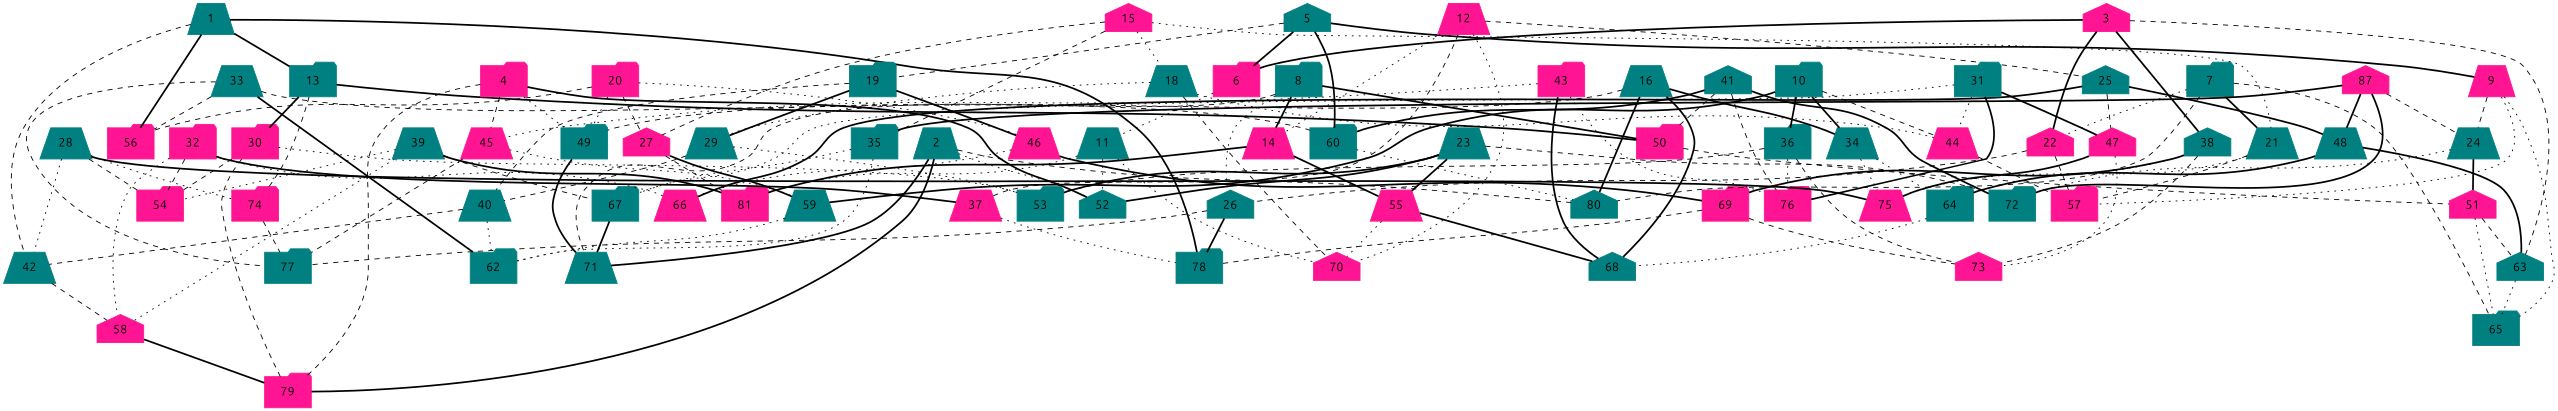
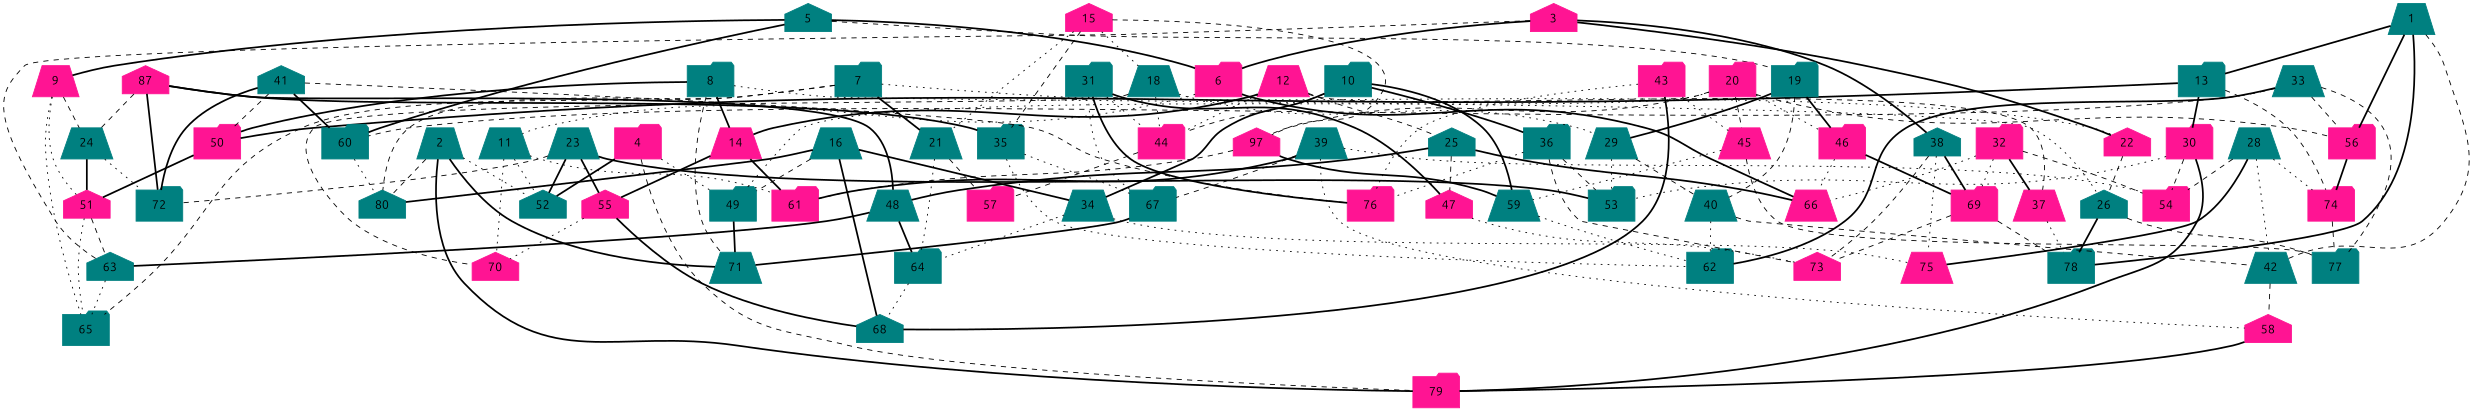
edge "12" -- "14": style dotted -> bold
edge "4" -- "45": now "20" -- "45"
edge "6" -- "66": added
node "27": label "27" -> "97"
node "46": shape trapezium -> folder
node "44": shape trapezium -> folder
edge "47" -- "75": removed
edge "12" -- "70": now "12" -- "44"
edge "22" -- "57": removed
edge "56" -- "74": added
edge "9" -- "57": now "9" -- "51"
edge "50" -- "51": style dashed -> bold
node "81": label "81" -> "61"
node "55": shape trapezium -> house
edge "32" -- "58": now "32" -- "69"
edge "30" -- "79": style dashed -> bold
